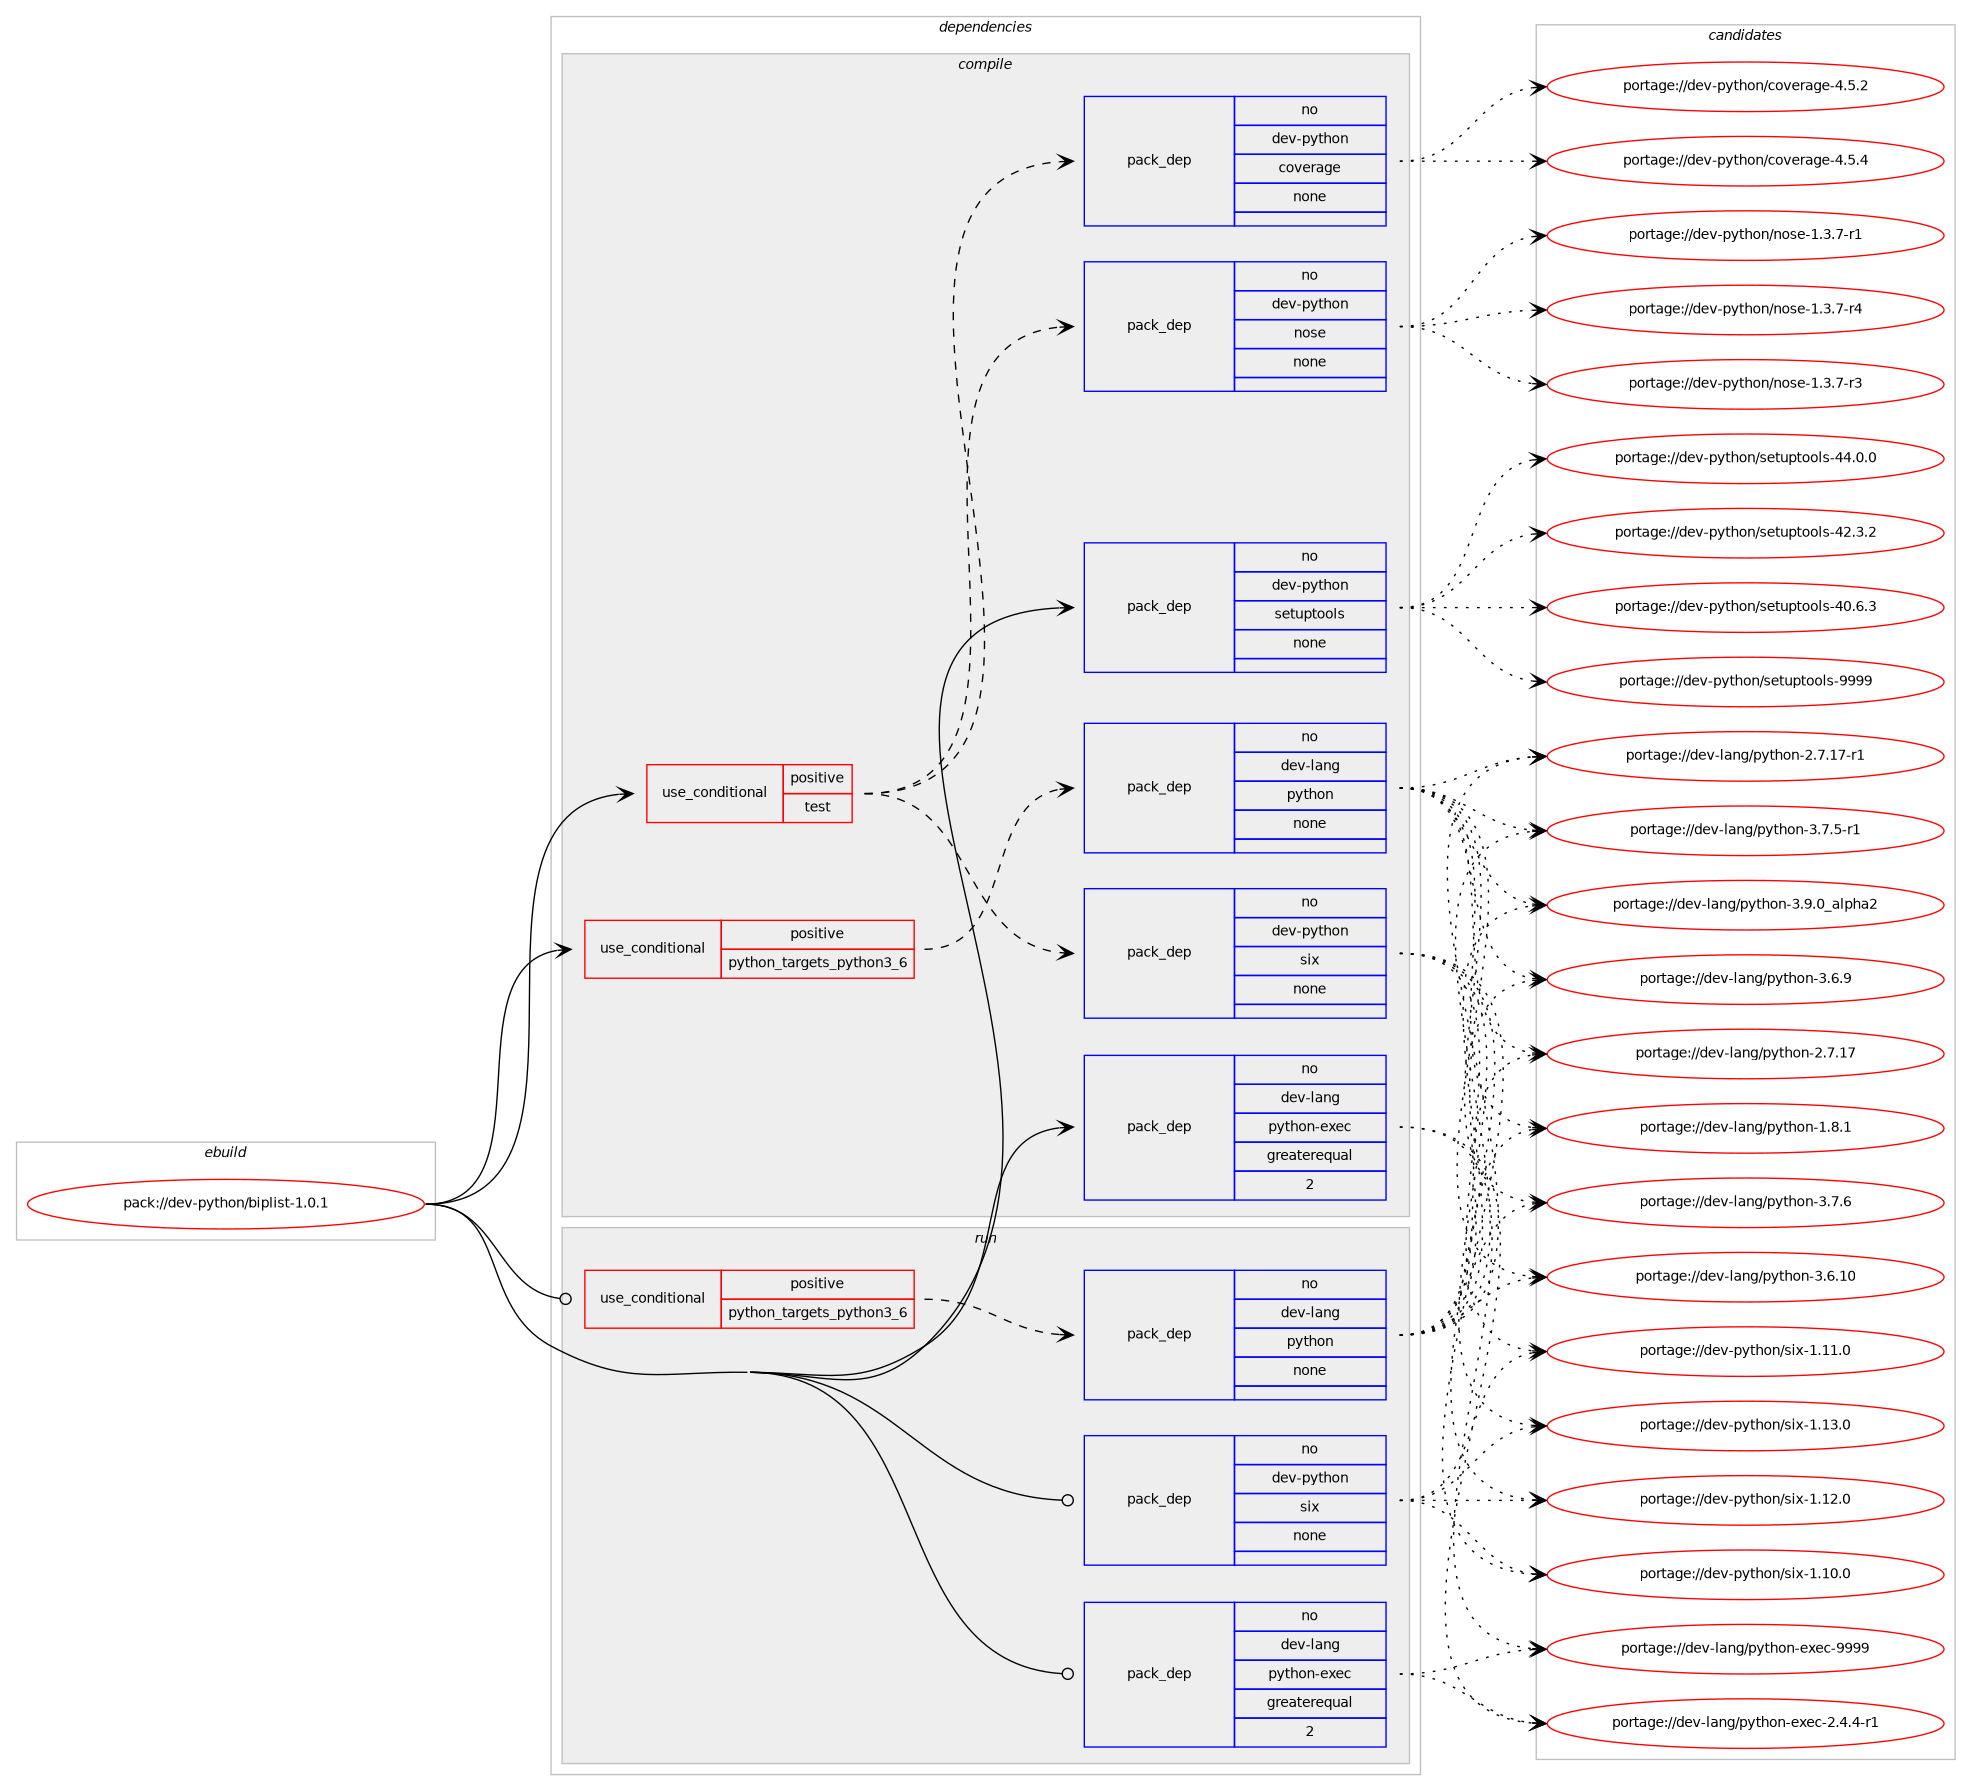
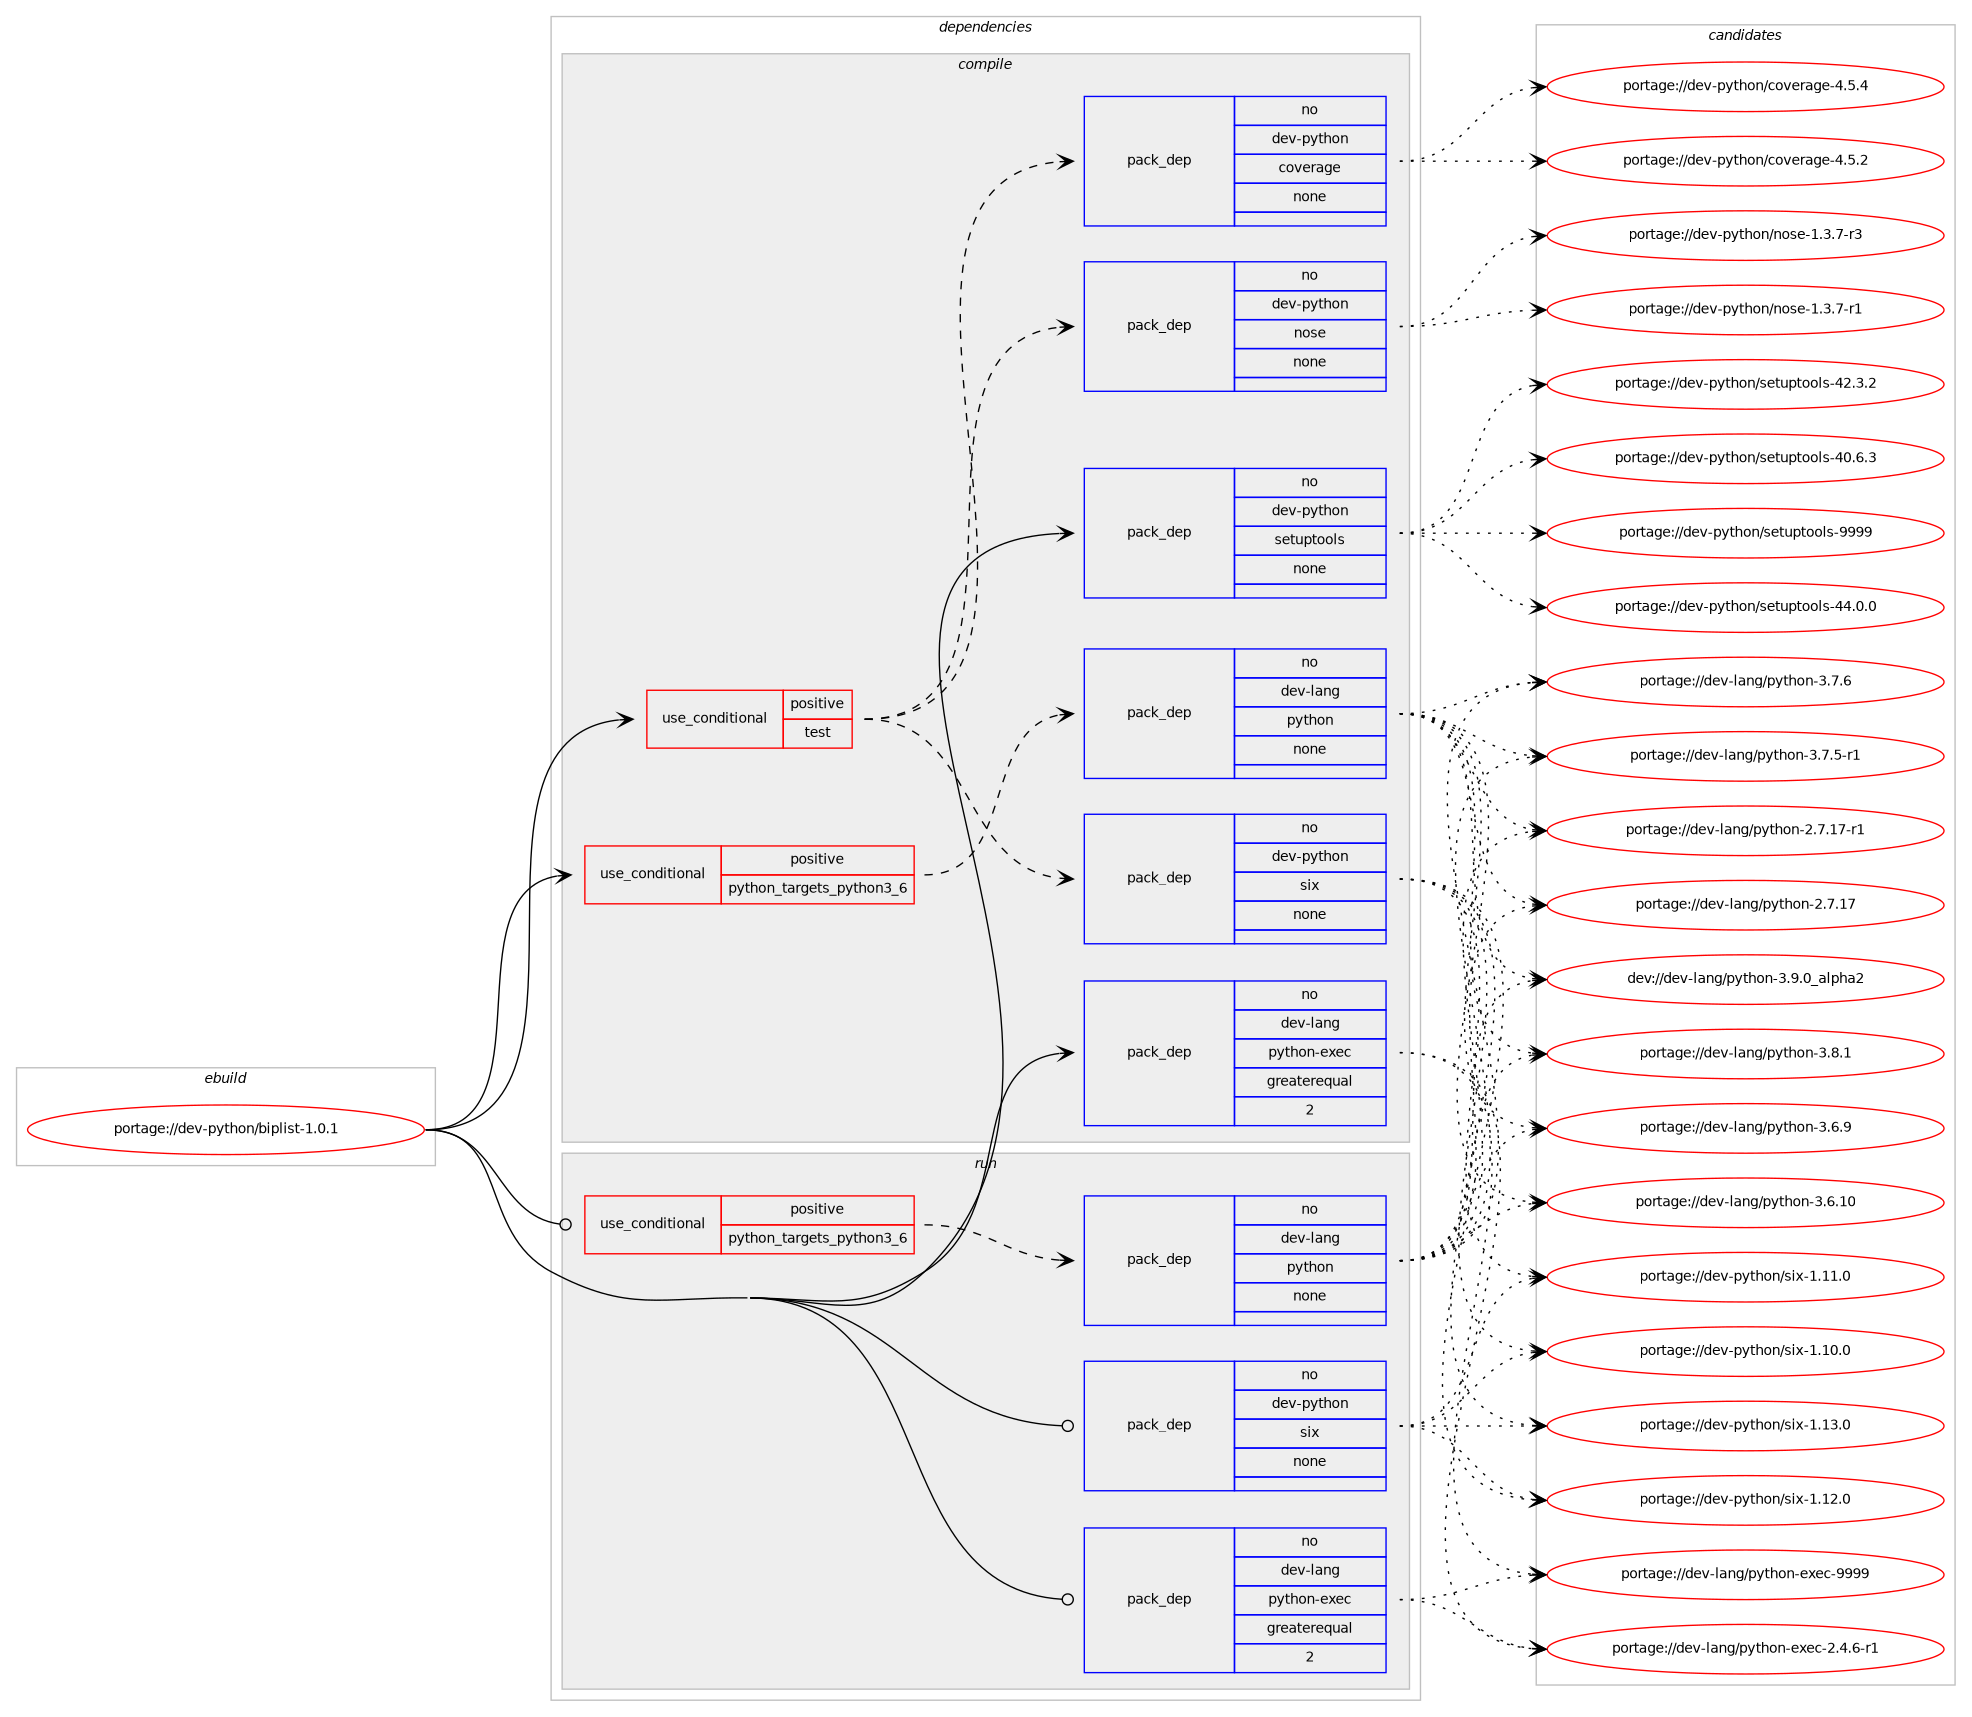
node "portage://dev-python/nose-1.3.7-r4": removed
node "portage://dev-lang/python-3.9.0_alpha2": label "portage://dev-lang/python-3.9.0_alpha2" -> "dev://dev-lang/python-3.9.0_alpha2"
node "portage://dev-lang/python-1.8.1": label "portage://dev-lang/python-1.8.1" -> "portage://dev-lang/python-3.8.1"
node "pack://dev-python/biplist-1.0.1": label "pack://dev-python/biplist-1.0.1" -> "portage://dev-python/biplist-1.0.1"
node "portage://dev-lang/python-exec-2.4.4-r1": label "portage://dev-lang/python-exec-2.4.4-r1" -> "portage://dev-lang/python-exec-2.4.6-r1"
